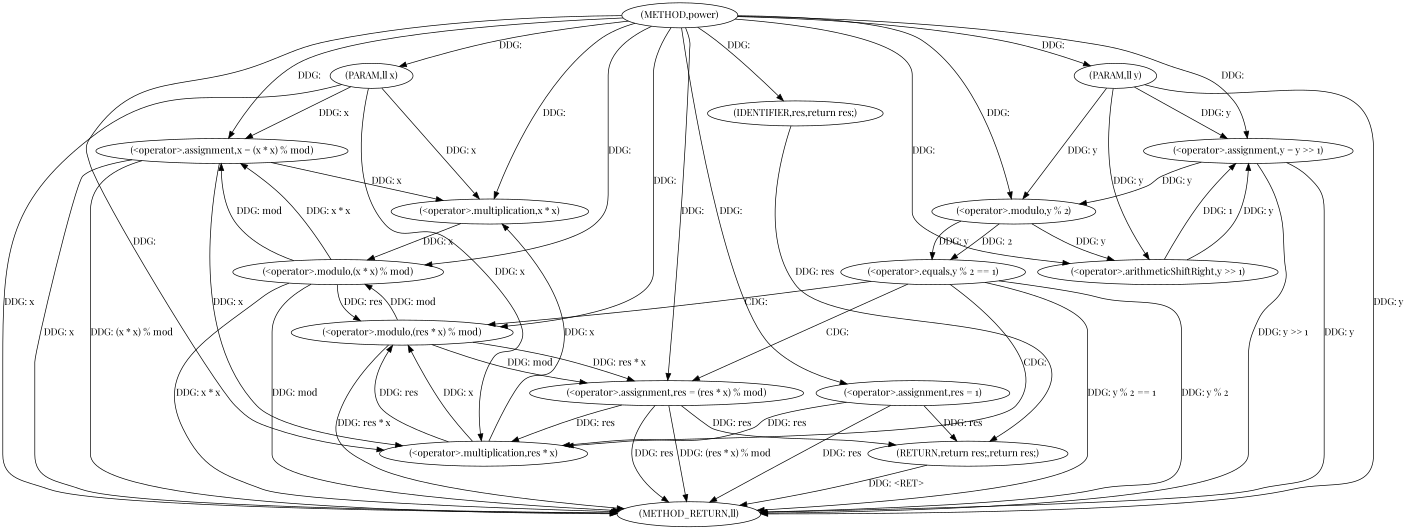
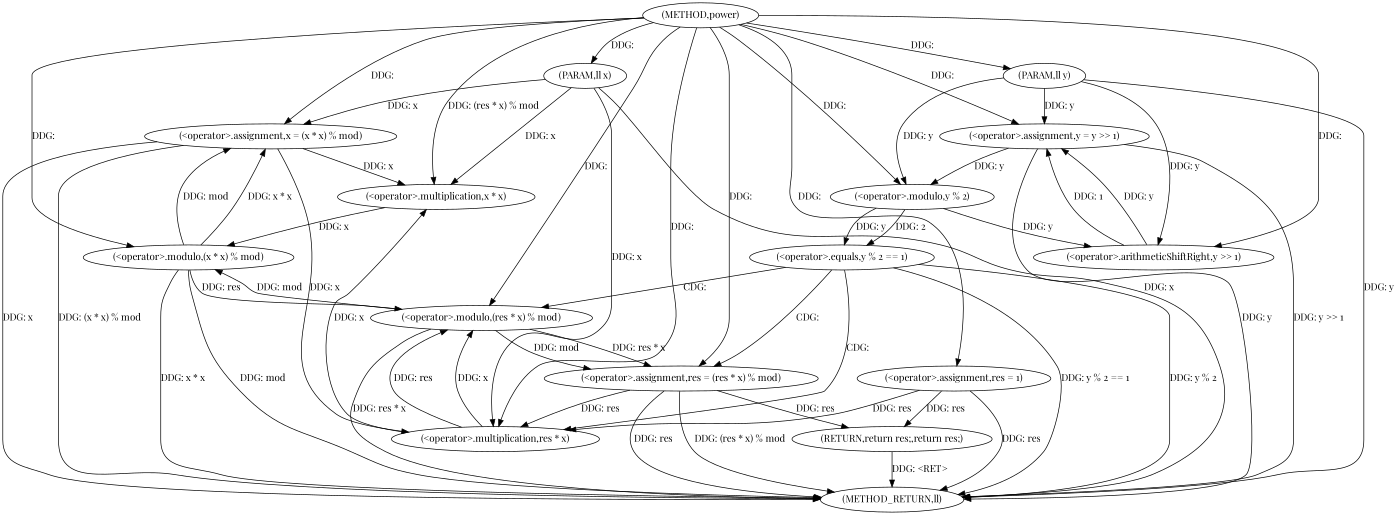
edge "(METHOD,power)" -> "(<operator>.multiplication,x * x)": label "DDG: " -> "DDG: (res * x) % mod"
node "(IDENTIFIER,res,return res;)": removed
